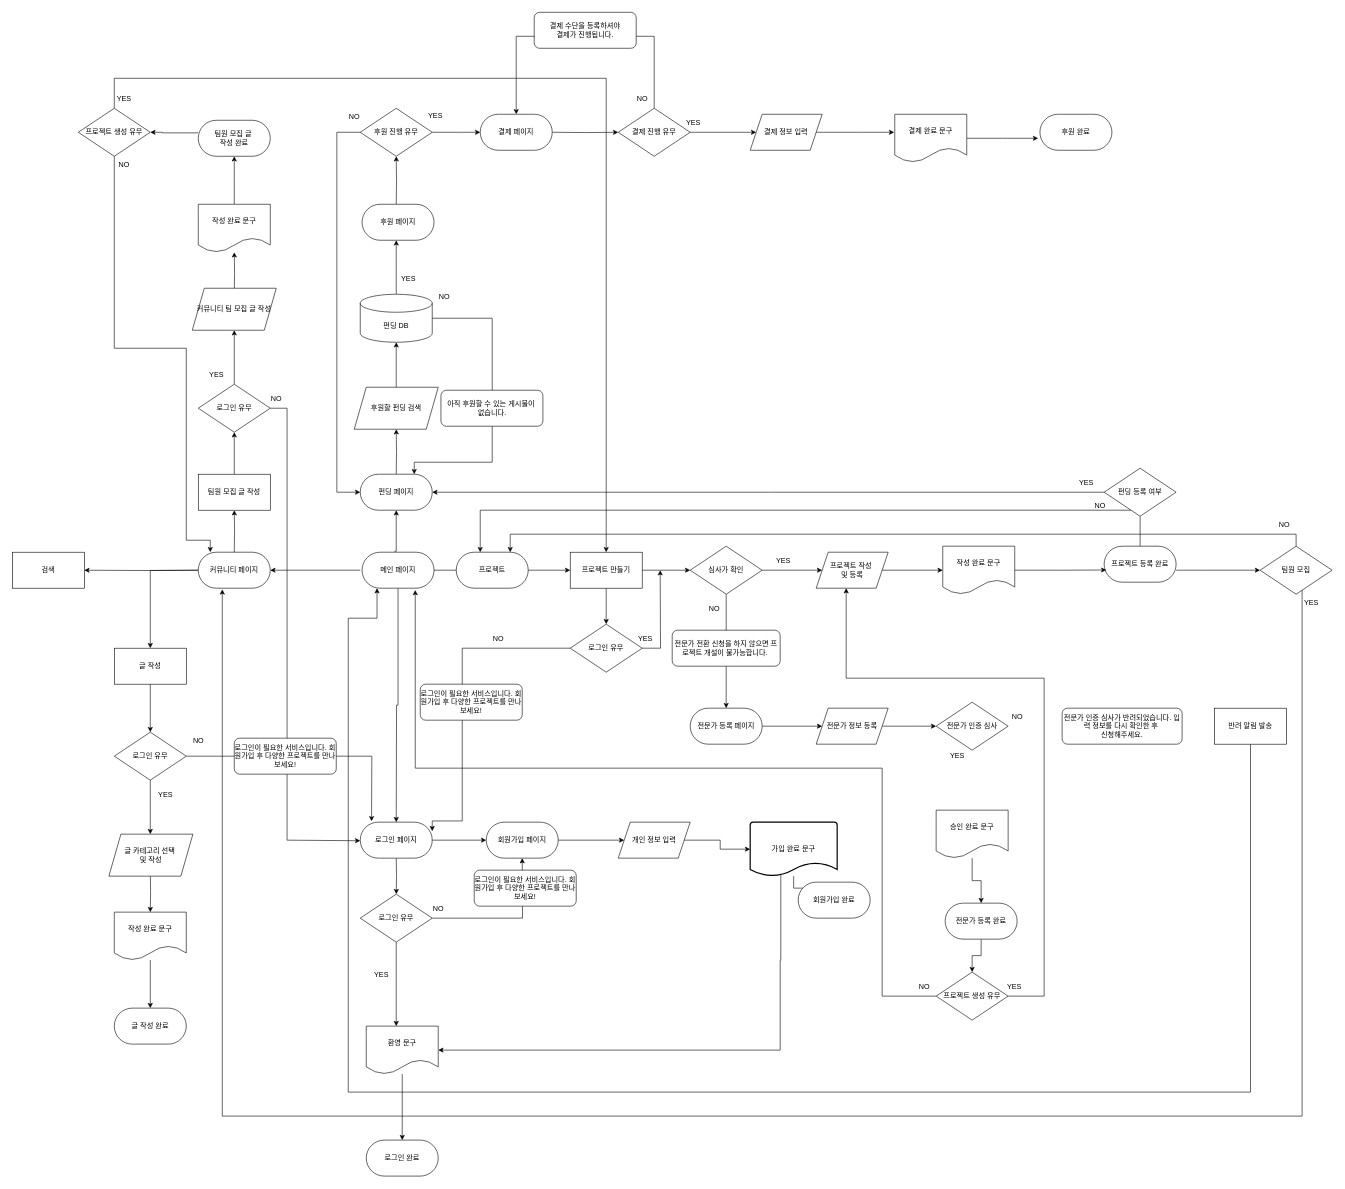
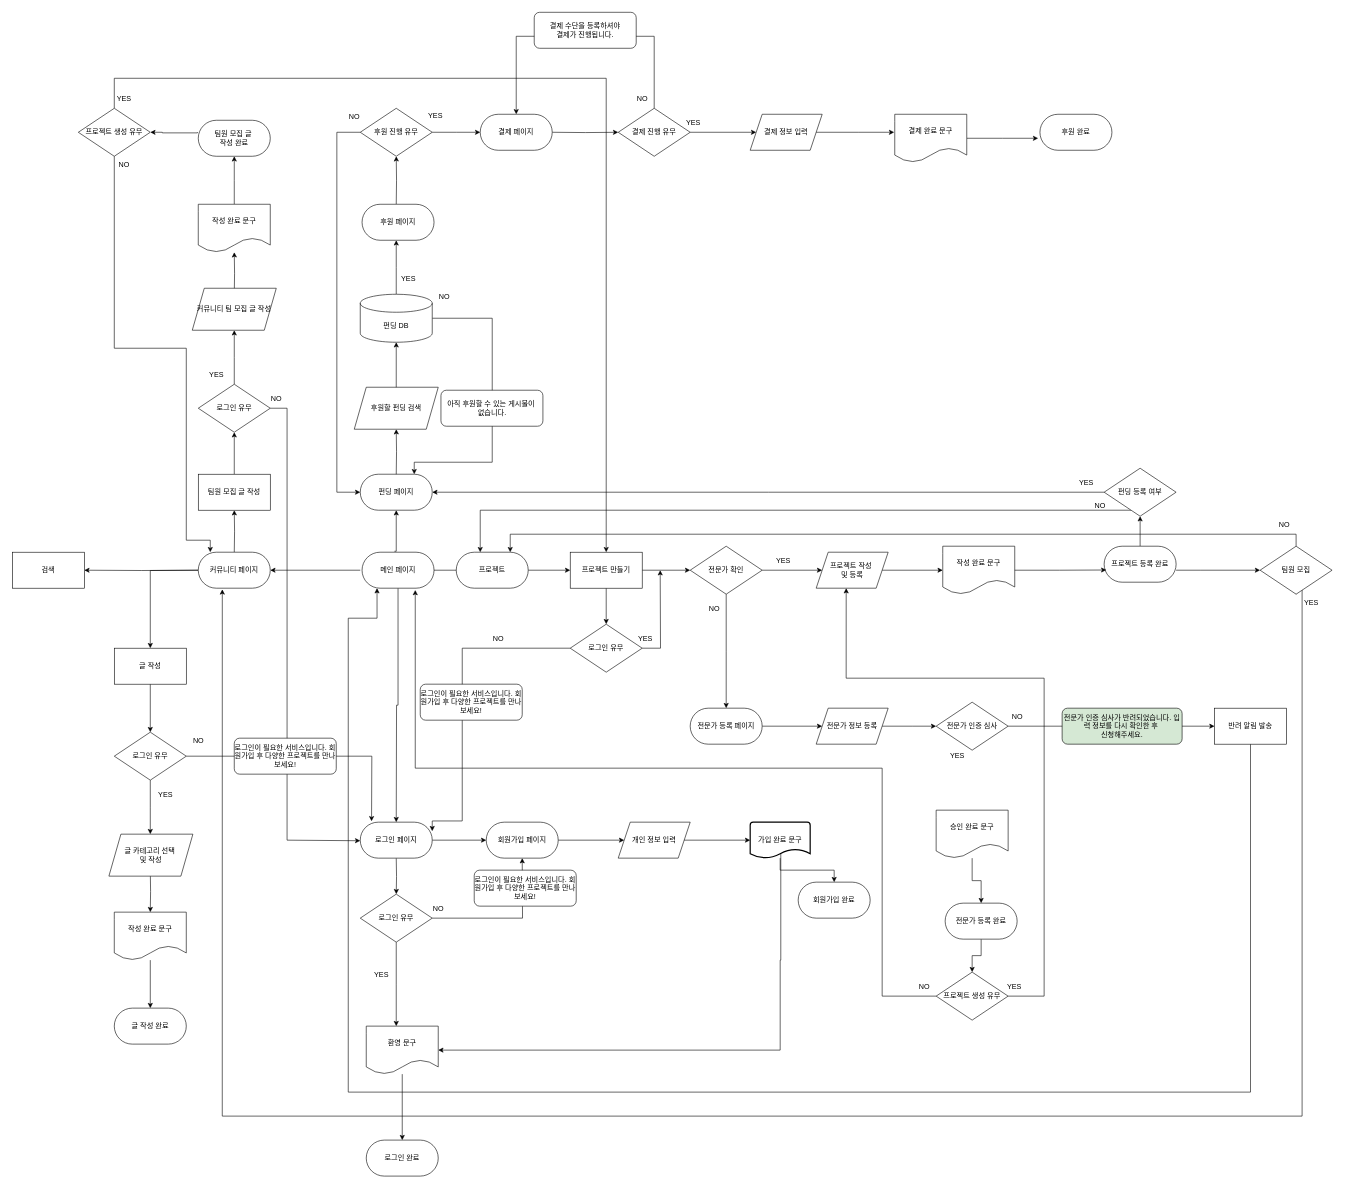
edge "펀딩 등록 여부" -- "프로젝트 등록 완료": arrowhead none -> classic
node "심사가 확인": label "심사가 확인" -> "전문가 확인"
node "전문가 전환 신청을 하지 않으면 프로젝트 개설이 불가능합니다.": removed
node "전문가 인증 심사가 반려되었습니다. 입력 정보를 다시 확인한 후 신청해주세요.": fillcolor #ffffff -> #d5e8d4
edge "전문가 인증 심사" -> "반려 알림 발송": added
node "가입 완료 문구": size 87x54 -> 60x36
